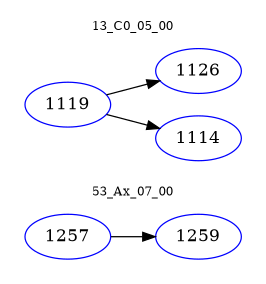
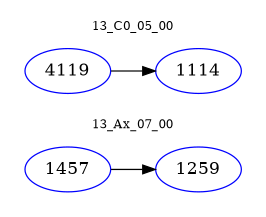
node "1126": removed
node "1119": label "1119" -> "4119"
cluster "53_Ax_07_00": label "53_Ax_07_00" -> "13_Ax_07_00"
node "1257": label "1257" -> "1457"
